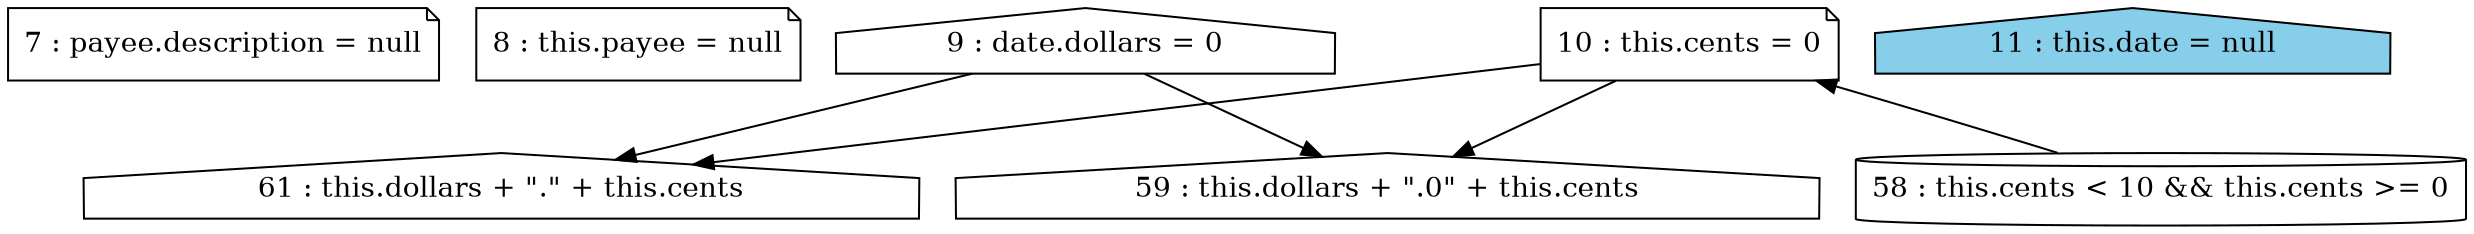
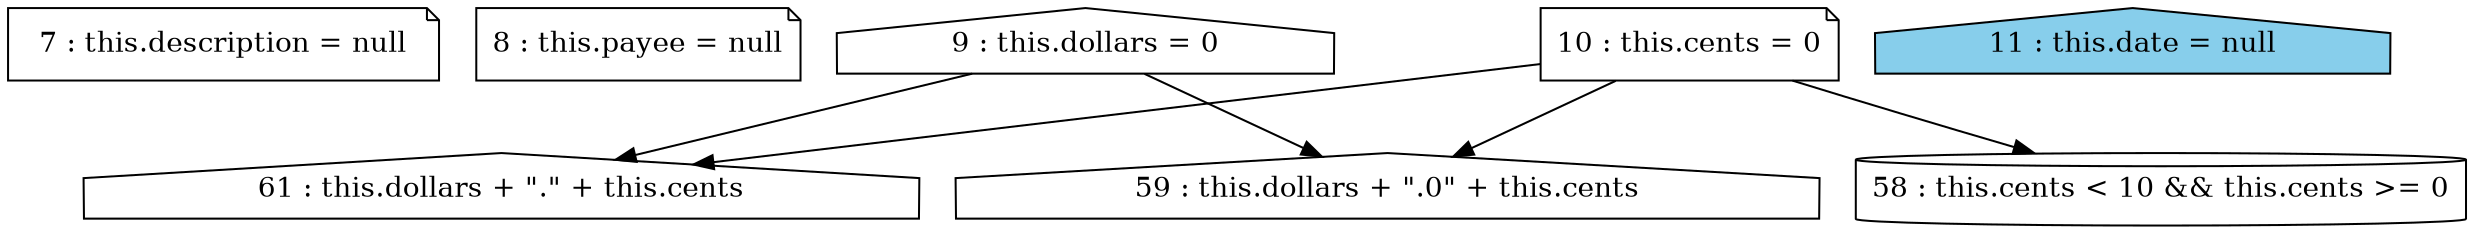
node "7 : payee.description = null": label "7 : payee.description = null" -> "7 : this.description = null"
node "9 : date.dollars = 0": label "9 : date.dollars = 0" -> "9 : this.dollars = 0"
edge "58 : this.cents < 10 && this.cents >= 0" -> "10 : this.cents = 0": reversed
